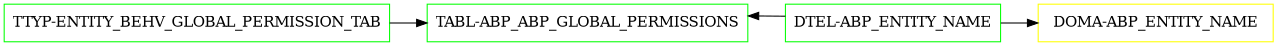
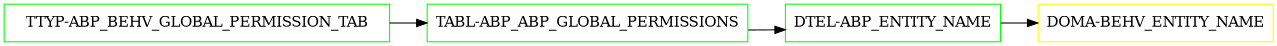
edge "DTEL-ABP_ENTITY_NAME" -> "TABL-ABP_ABP_GLOBAL_PERMISSIONS": reversed
node "TTYP-ENTITY_BEHV_GLOBAL_PERMISSION_TAB": label "TTYP-ENTITY_BEHV_GLOBAL_PERMISSION_TAB" -> "TTYP-ABP_BEHV_GLOBAL_PERMISSION_TAB"
node "DOMA-ABP_ENTITY_NAME": label "DOMA-ABP_ENTITY_NAME" -> "DOMA-BEHV_ENTITY_NAME"
